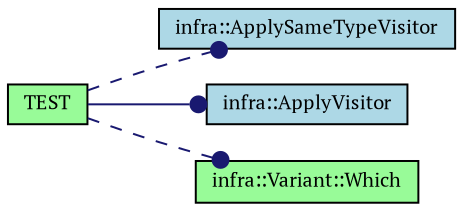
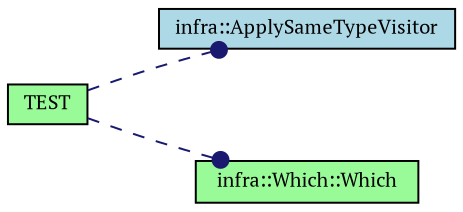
node "infra::ApplyVisitor": removed
node "infra::Variant::Which": label "infra::Variant::Which" -> "infra::Which::Which"
